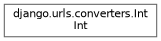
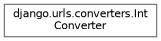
node "django.urls.converters.Int Int": label "django.urls.converters.Int Int" -> "django.urls.converters.Int Converter"
